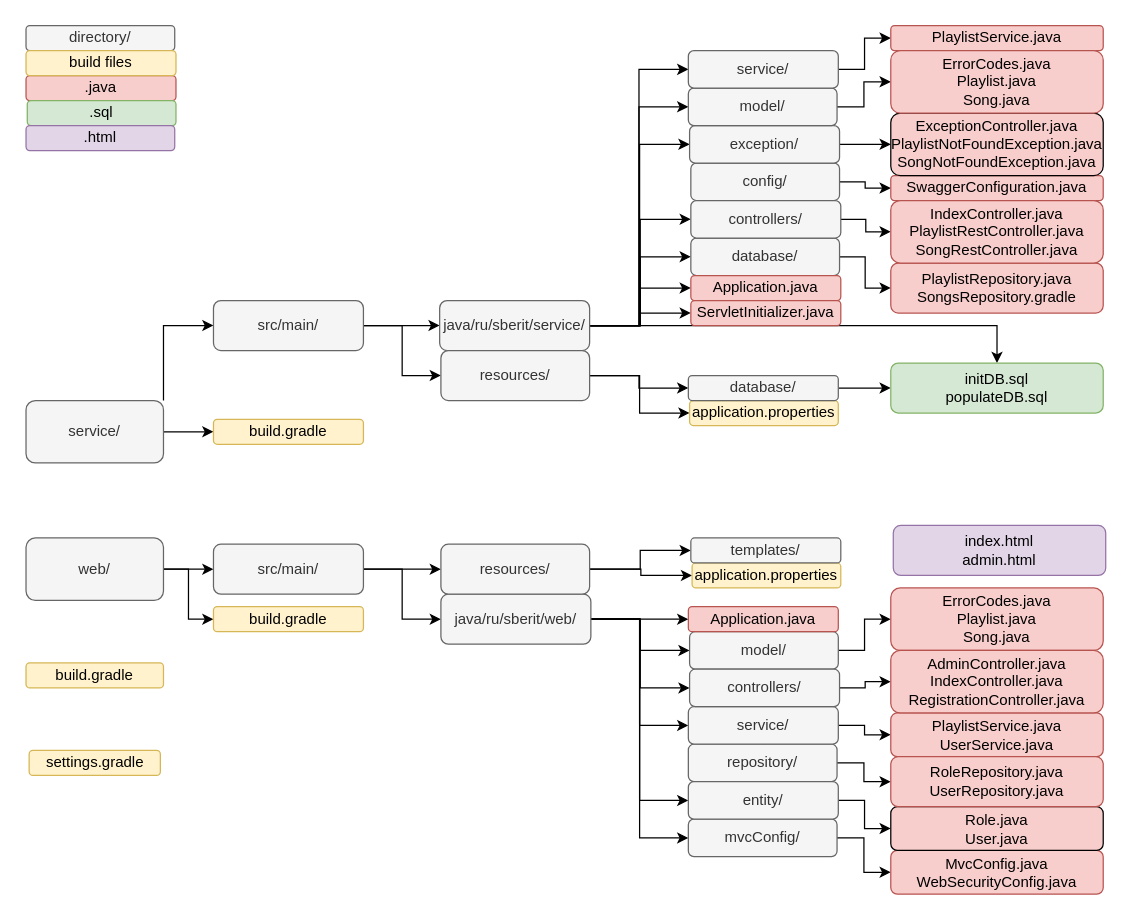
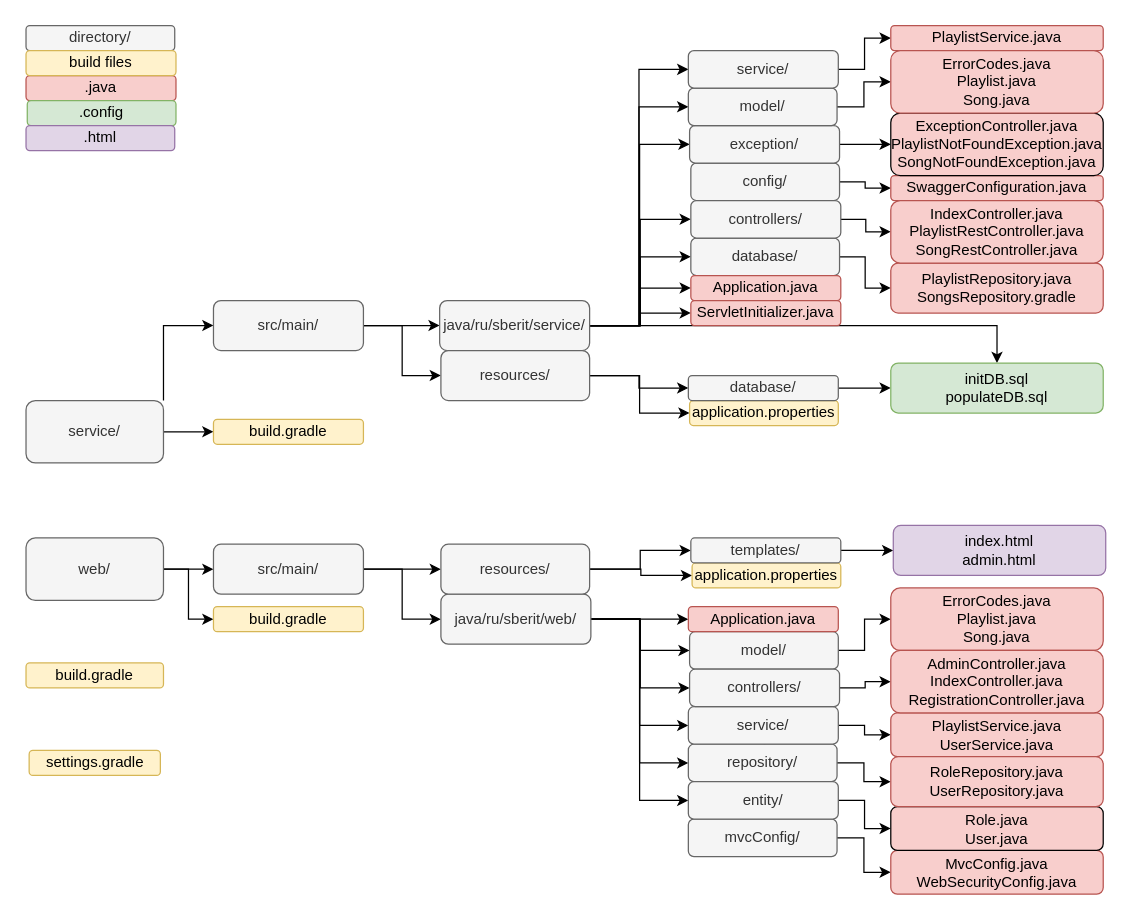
node ".sql": label ".sql" -> ".config"
edge "templates/" -> "index.html admin.html": added
edge "java/ru/sberit/web/" -> "repository/": added
edge "java/ru/sberit/web/" -> "mvcConfig/": removed
